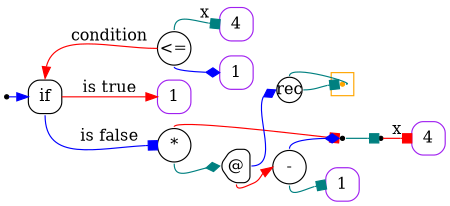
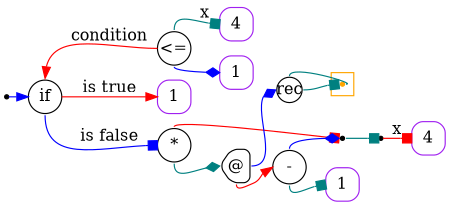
node "if": shape square -> circle
